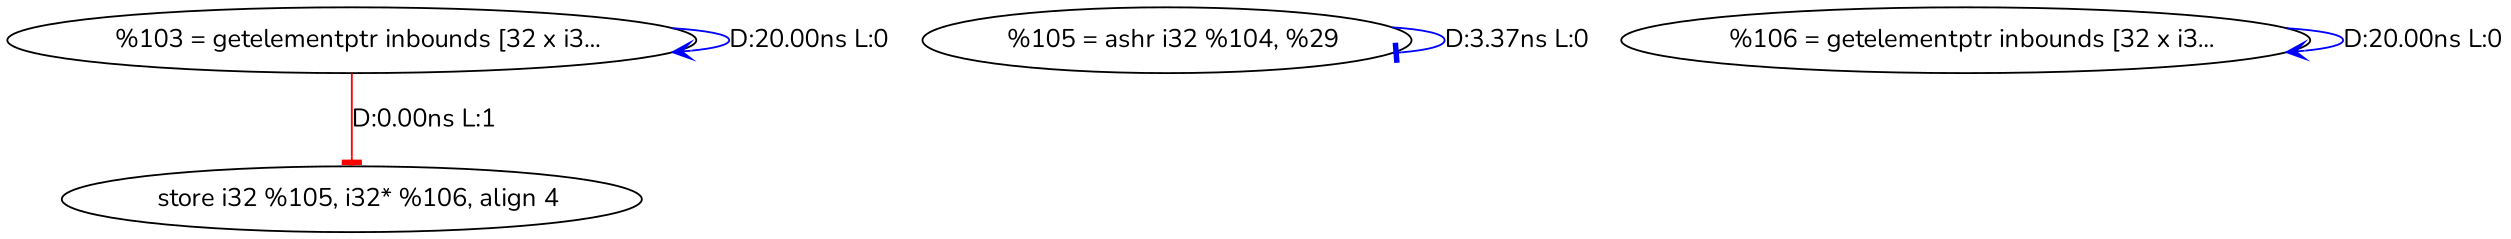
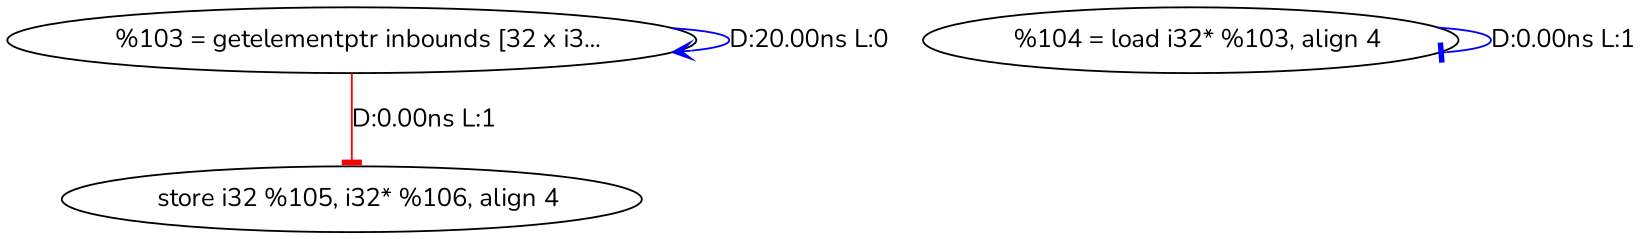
node "%105 = ashr i32 %104, %29": removed
node "%104 = load i32* %103, align 4": added
node "%106 = getelementptr inbounds [32 x i3...": removed
